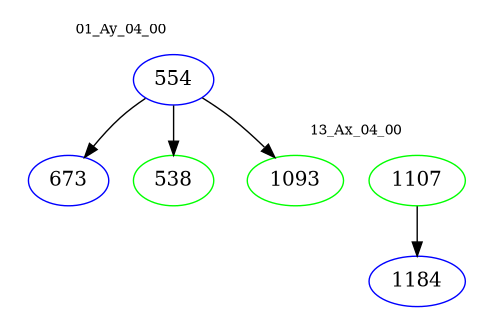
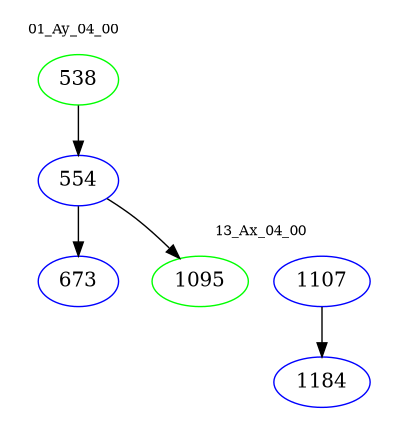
edge "554" -> "538": reversed
node "1093": label "1093" -> "1095"
node "1107": color green -> blue
